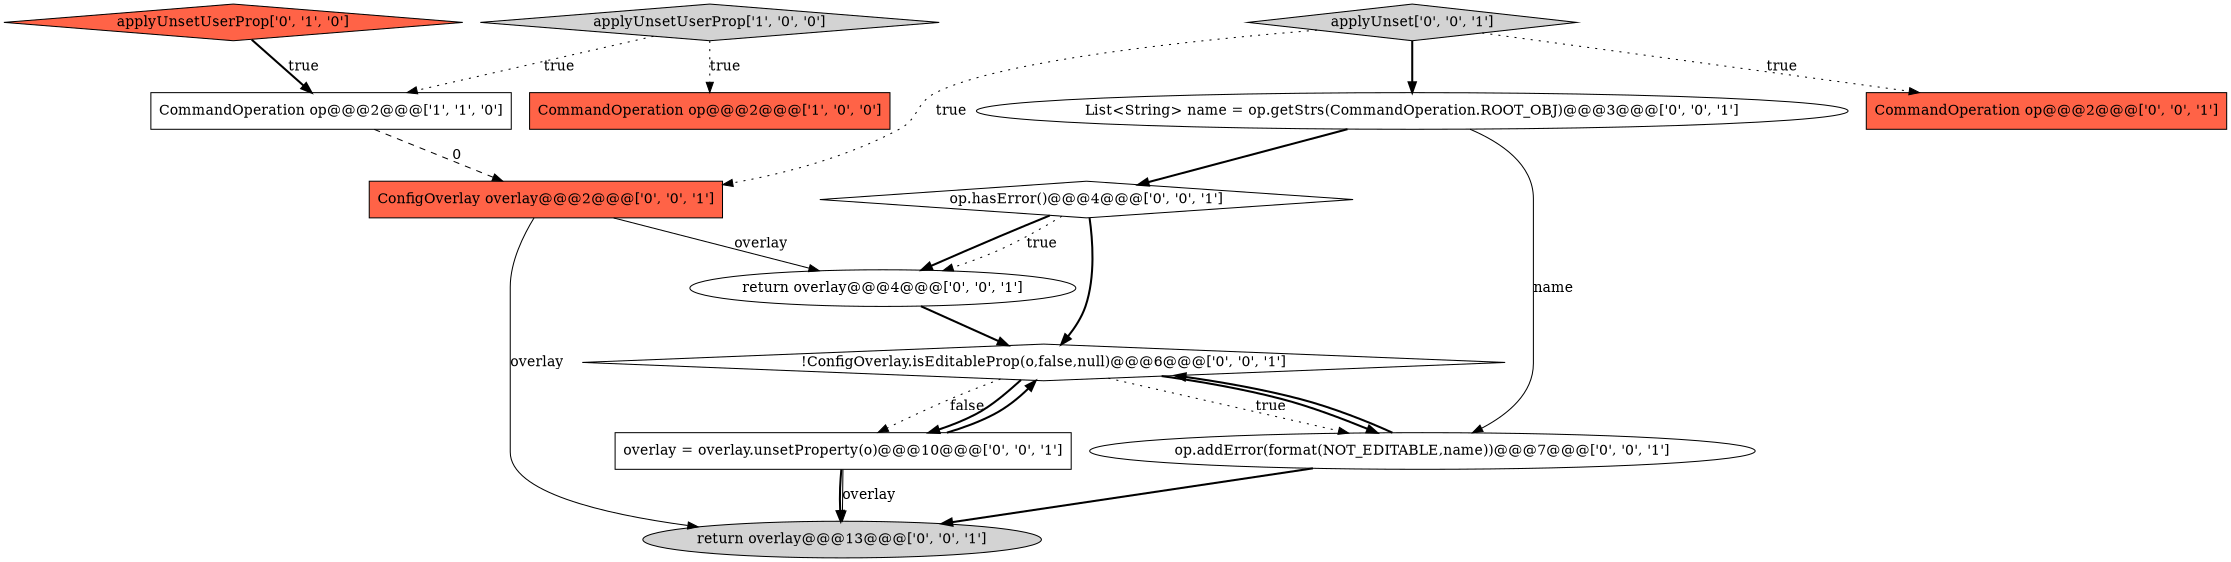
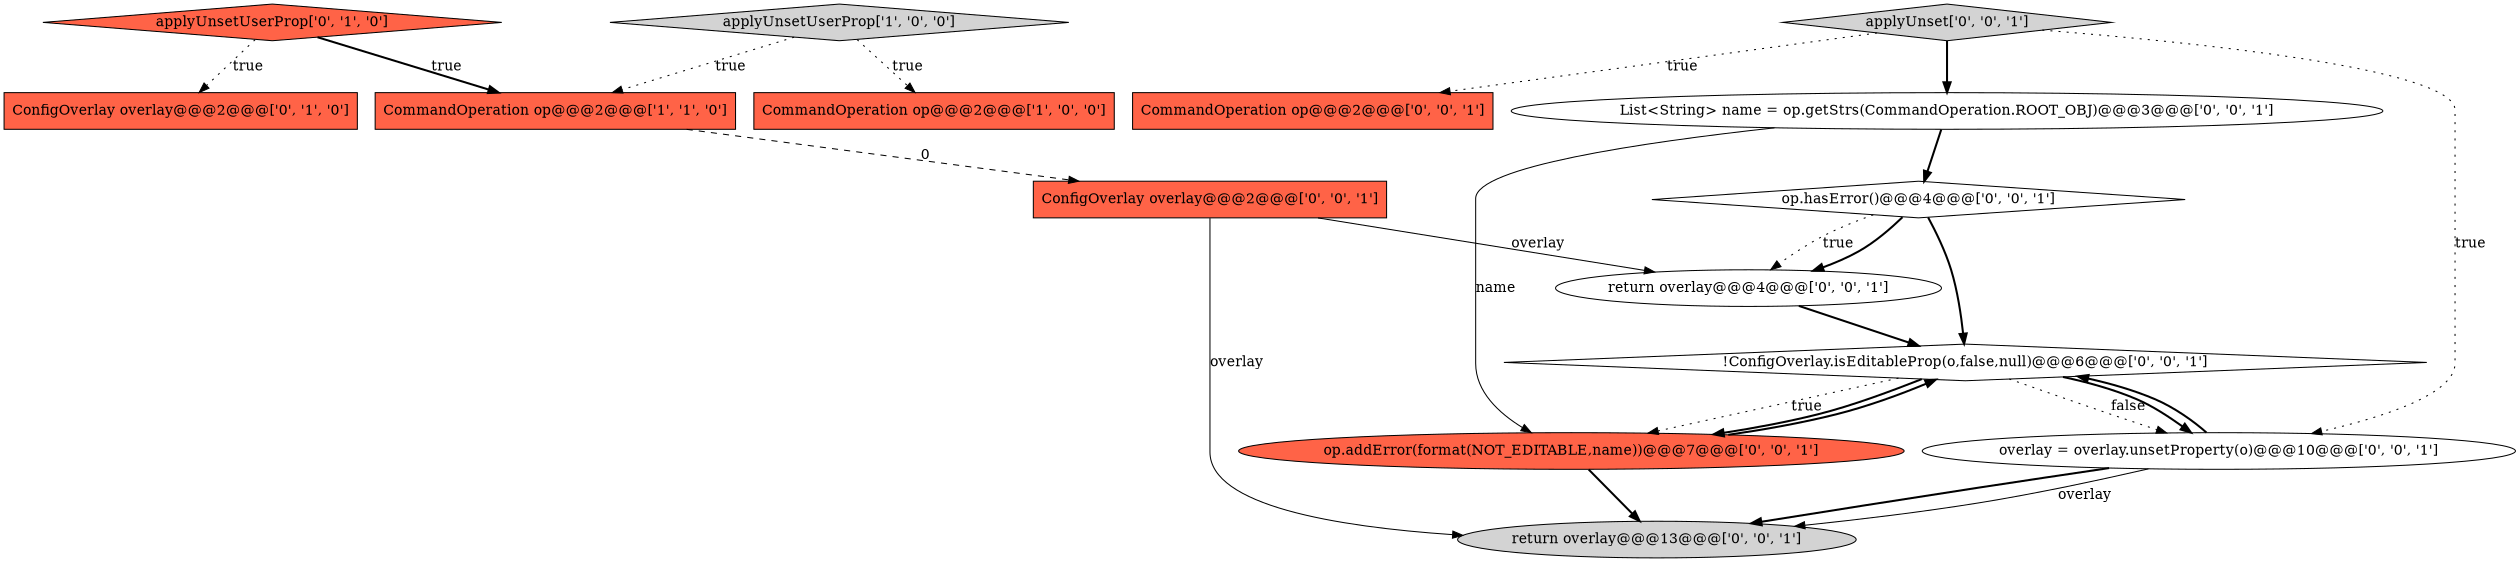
edge "applyUnset['0', '0', '1']" -> "ConfigOverlay overlay@@@2@@@['0', '0', '1']": now "applyUnset['0', '0', '1']" -> "overlay = overlay.unsetProperty(o)@@@10@@@['0', '0', '1']"
node "ConfigOverlay overlay@@@2@@@['0', '1', '0']": added
node "CommandOperation op@@@2@@@['1', '1', '0']": fillcolor white -> tomato
node "overlay = overlay.unsetProperty(o)@@@10@@@['0', '0', '1']": shape box -> ellipse
node "op.addError(format(NOT_EDITABLE,name))@@@7@@@['0', '0', '1']": fillcolor white -> tomato
